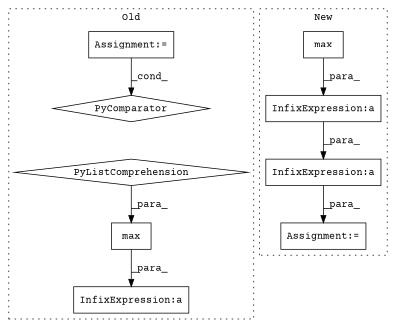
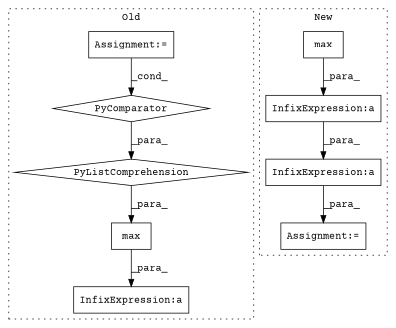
edge "PyComparator" -> "PyListComprehension": added, label "_para_"
